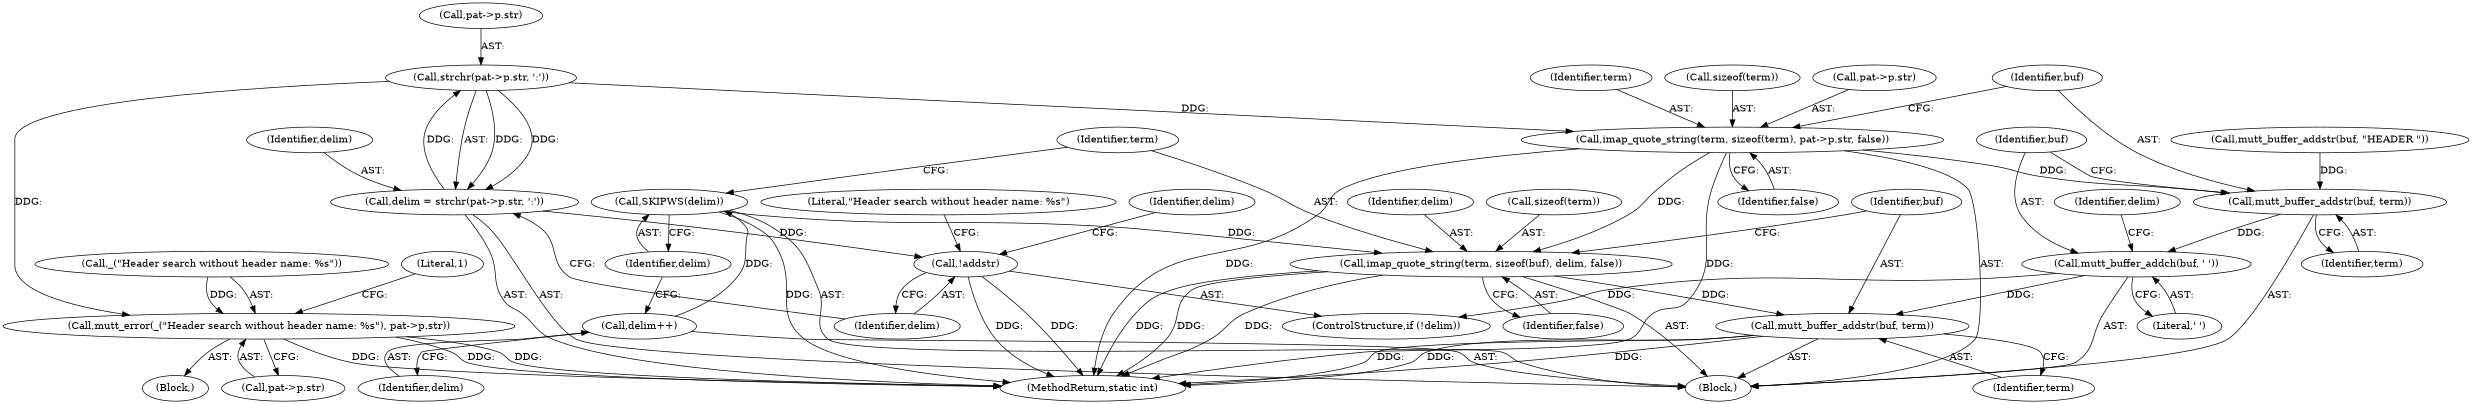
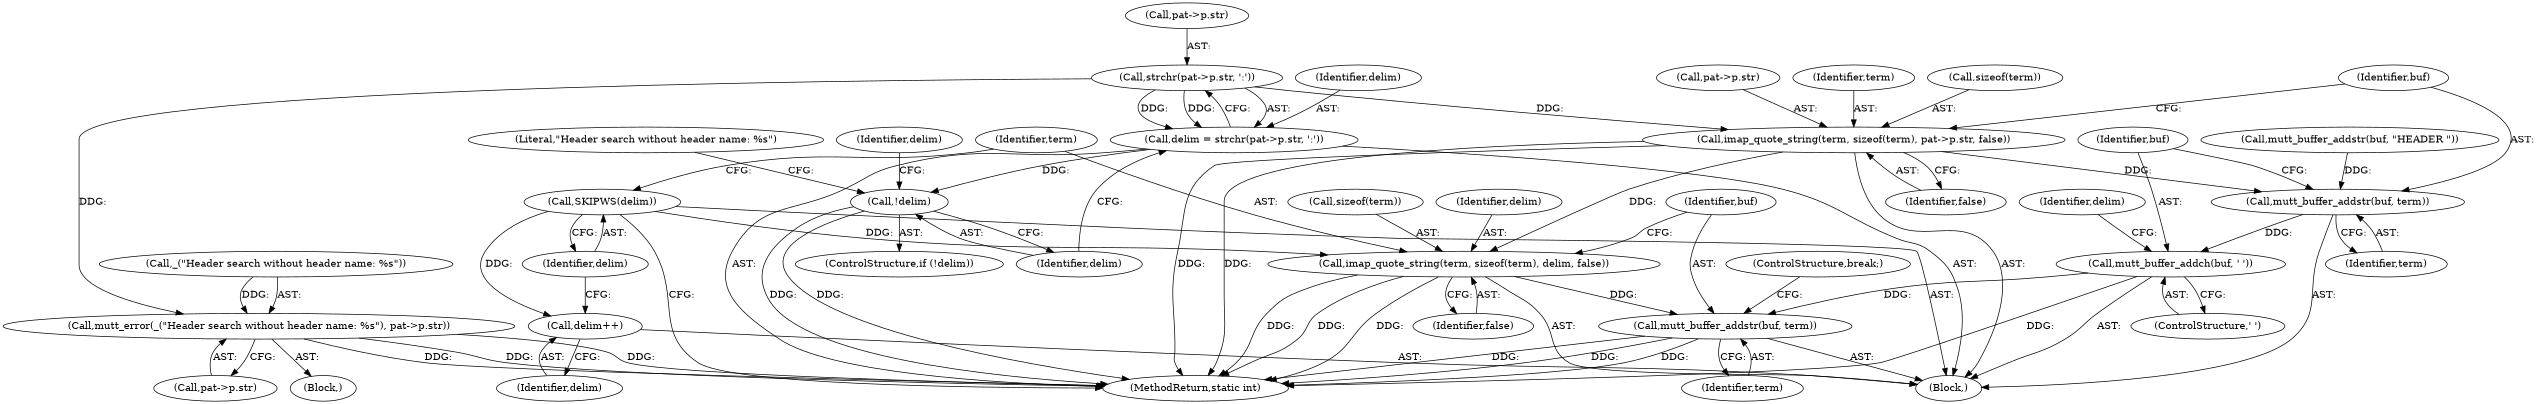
edge "(Call,delim = strchr(pat->p.str, ':'))" -> "(Call,strchr(pat->p.str, ':'))": label "DDG: " -> "CFG: "
node "(Literal,1)": removed
node "(Call,!addstr)": label "(Call,!addstr)" -> "(Call,!delim)"
node "(Call,imap_quote_string(term, sizeof(buf), delim, false))": label "(Call,imap_quote_string(term, sizeof(buf), delim, false))" -> "(Call,imap_quote_string(term, sizeof(term), delim, false))"
node "(ControlStructure,break;)": added
edge "(Call,delim++)" -> "(Call,SKIPWS(delim))": reversed
edge "(Call,mutt_buffer_addch(buf, ' '))" -> "(ControlStructure,if (!delim))": now "(Call,mutt_buffer_addch(buf, ' '))" -> "(MethodReturn,static int)"
edge "(Call,SKIPWS(delim))" -> "(MethodReturn,static int)": label "DDG: " -> "CFG: "
node "(Literal,' ')": label "(Literal,' ')" -> "(ControlStructure,' ')"
